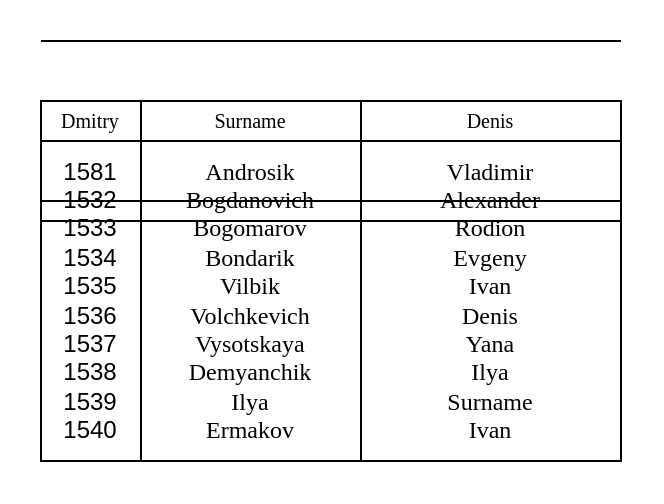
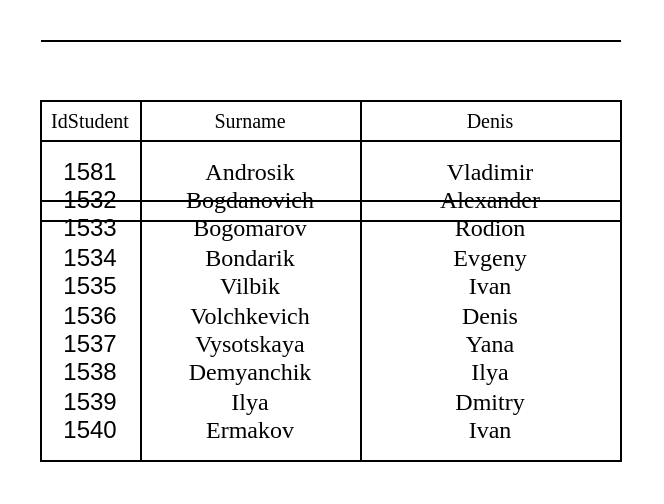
node "Dmitry": label "Dmitry" -> "IdStudent"
node "Vladimir Alexander Rodion Evgeny Ivan Denis Yana Ilya Surname Ivan": label "Vladimir Alexander Rodion Evgeny Ivan Denis Yana Ilya Surname Ivan" -> "Vladimir Alexander Rodion Evgeny Ivan Denis Yana Ilya Dmitry Ivan"
